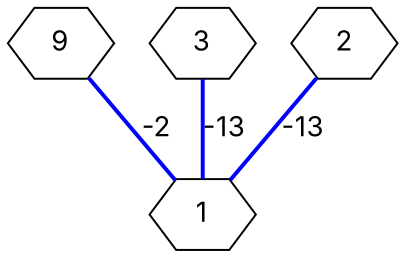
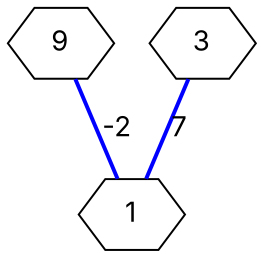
node "2": removed
edge "3" -- "1": label "-13" -> "7"
